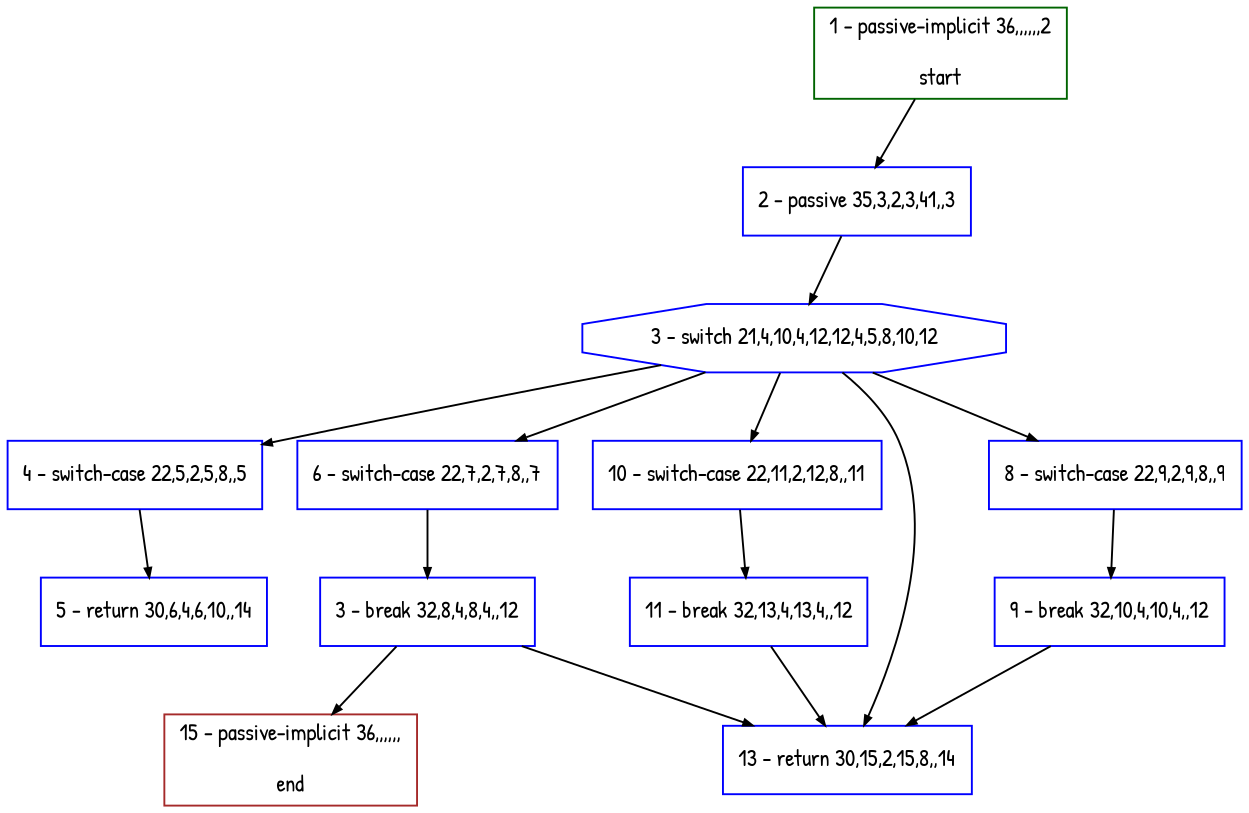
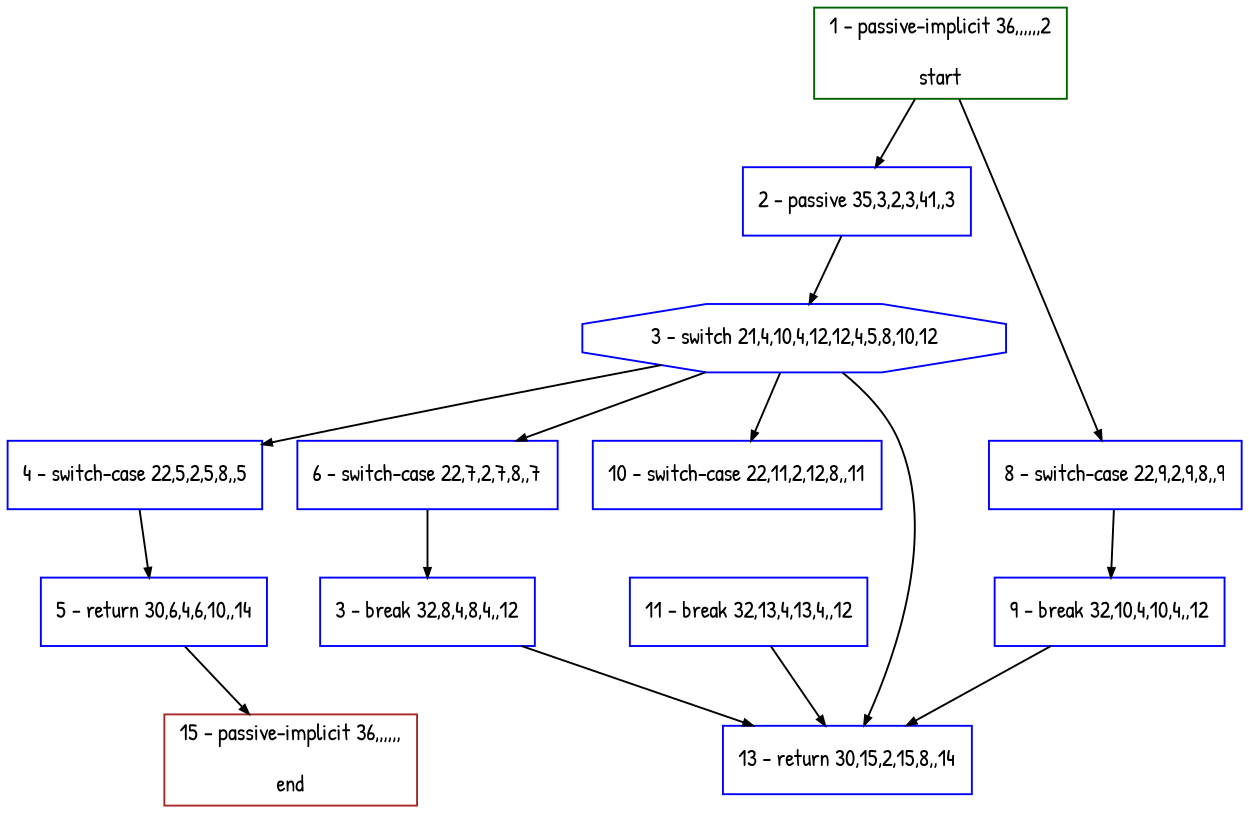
edge "3 - switch 21,4,10,4,12,12,4,5,8,10,12" -> "8 - switch-case 22,9,2,9,8,,9": now "1 - passive-implicit 36,,,,,,2 start" -> "8 - switch-case 22,9,2,9,8,,9"
edge "10 - switch-case 22,11,2,12,8,,11" -> "11 - break 32,13,4,13,4,,12": removed
edge "3 - break 32,8,4,8,4,,12" -> "15 - passive-implicit 36,,,,,, end": now "5 - return 30,6,4,6,10,,14" -> "15 - passive-implicit 36,,,,,, end"
